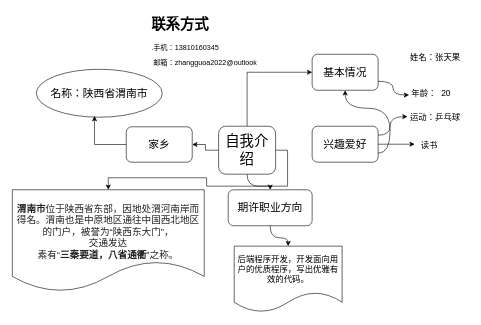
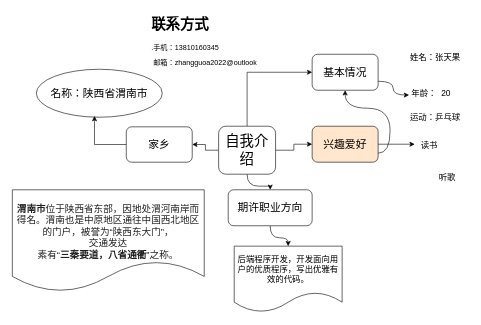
edge "兴趣爱好" -> "运动：乒乓球": removed
node "兴趣爱好": fillcolor #ffffff -> #ffe6cc
edge "自我介绍" -> "渭南市位于陕西省东部，因地处渭河南岸而得名。渭南也是中原地区通往中国西北地区的门户，被誉为“陕西东大门”， 交通发达 素有“三秦要道，八省通衢”之称。": now "自我介绍" -> "兴趣爱好"
node "听歌": added
